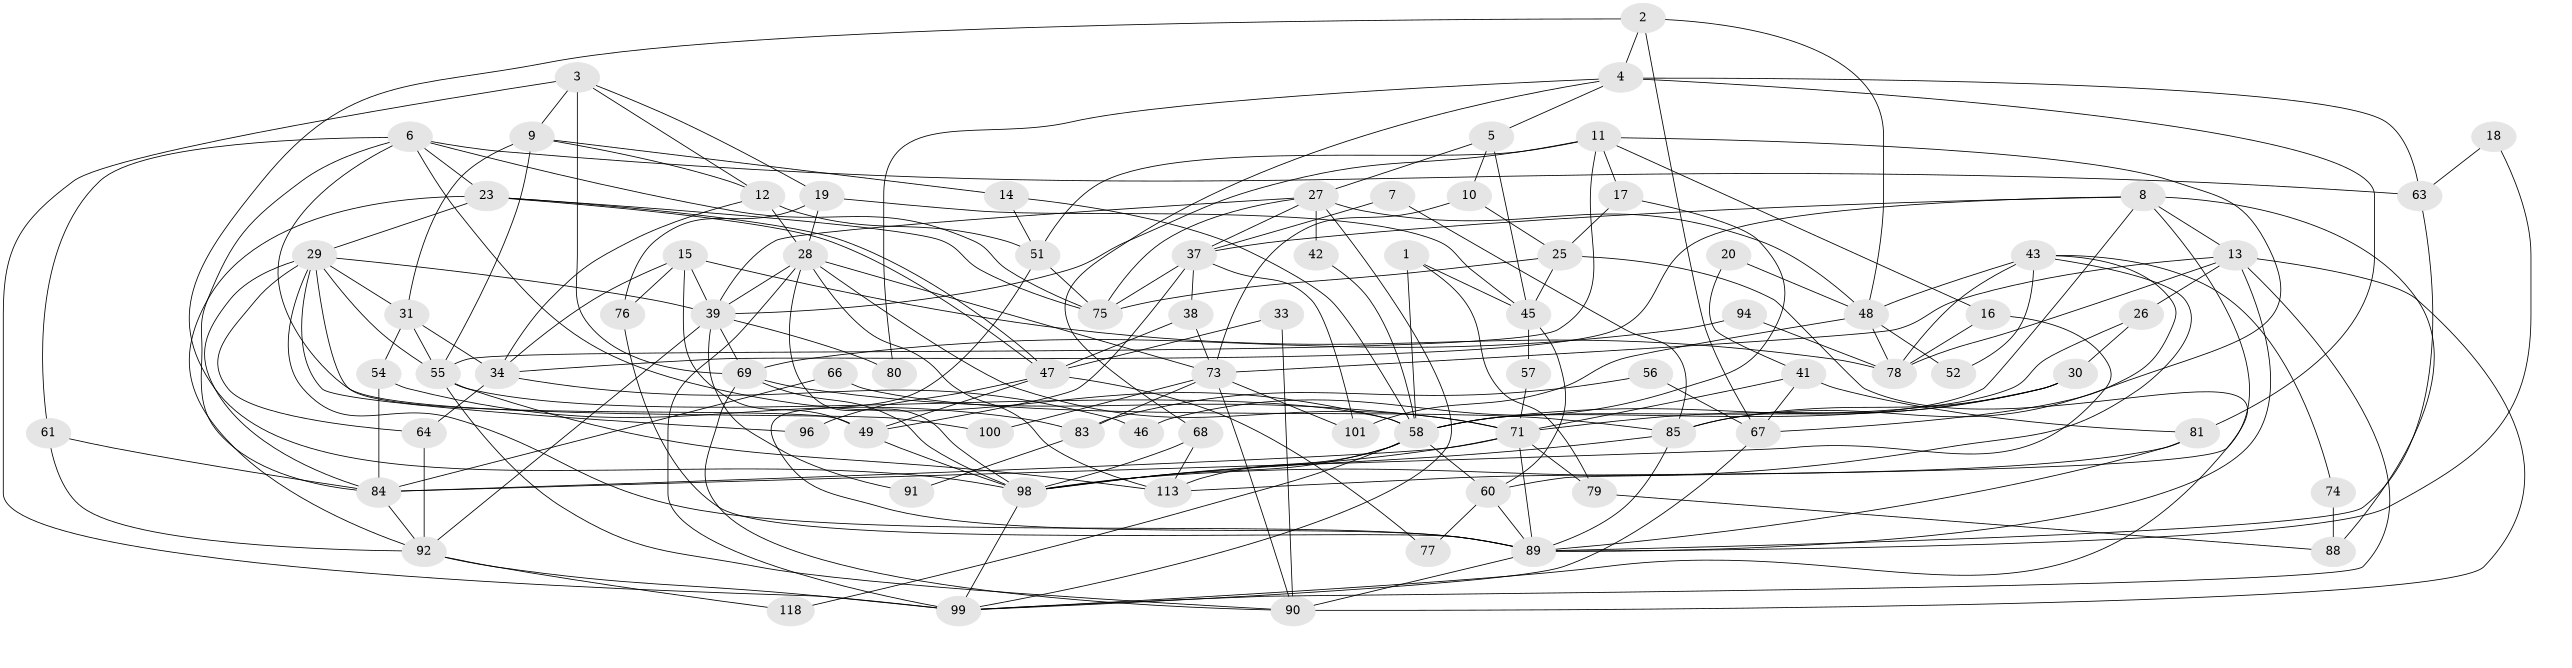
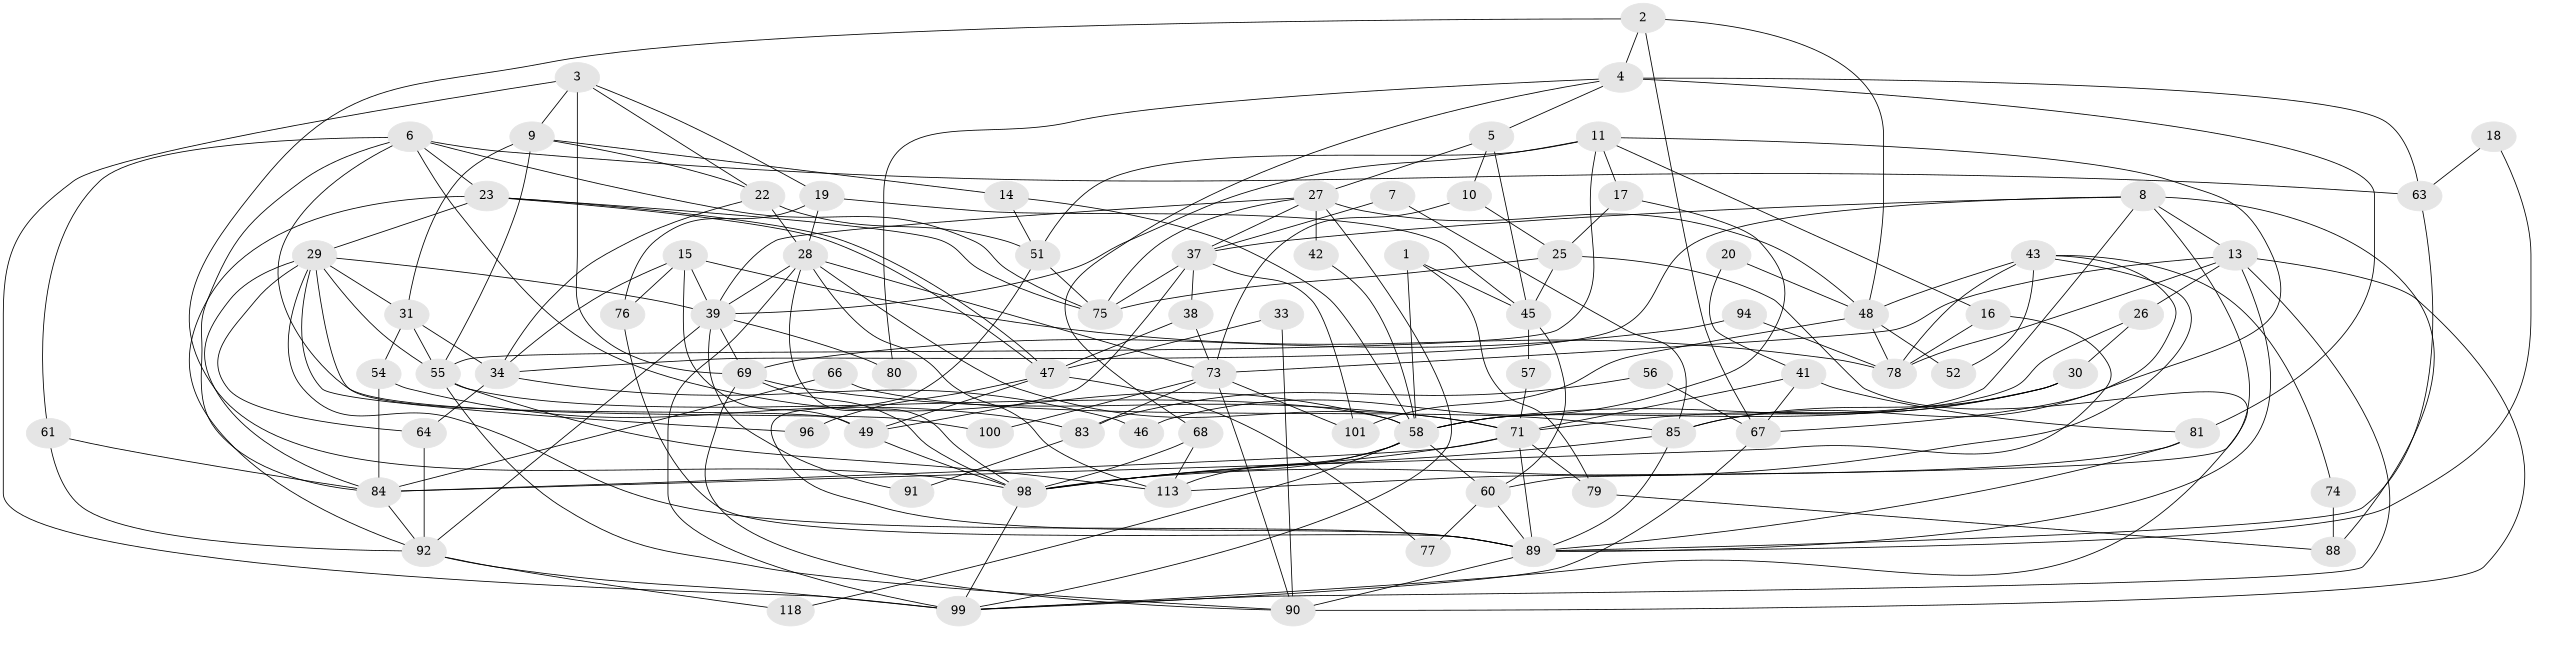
node "12": label "12" -> "22"
